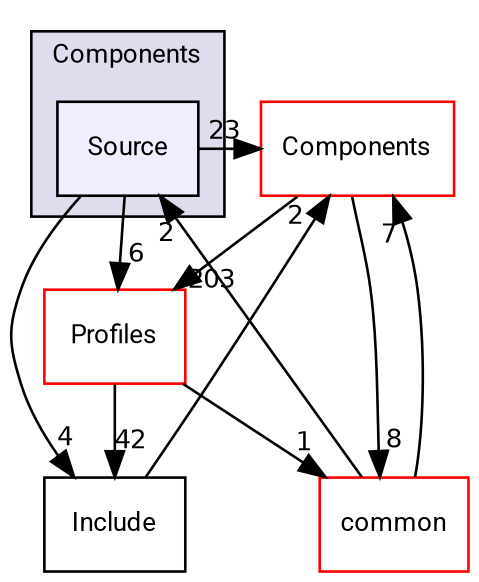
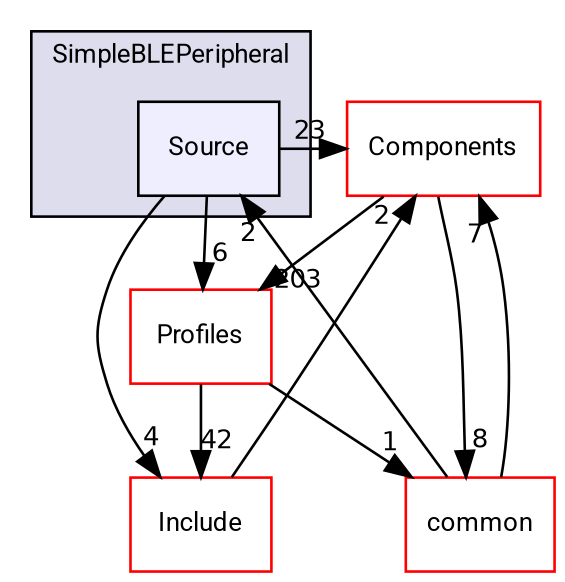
cluster "Components": label "Components" -> "SimpleBLEPeripheral"
node "Include": color black -> red
